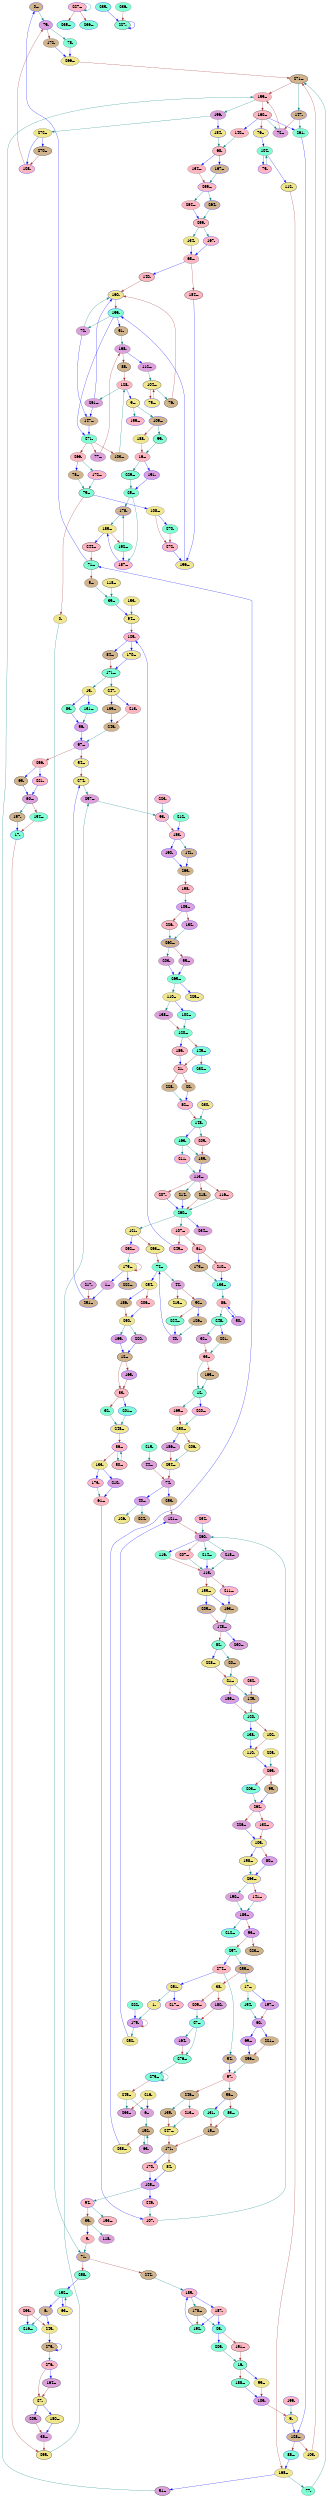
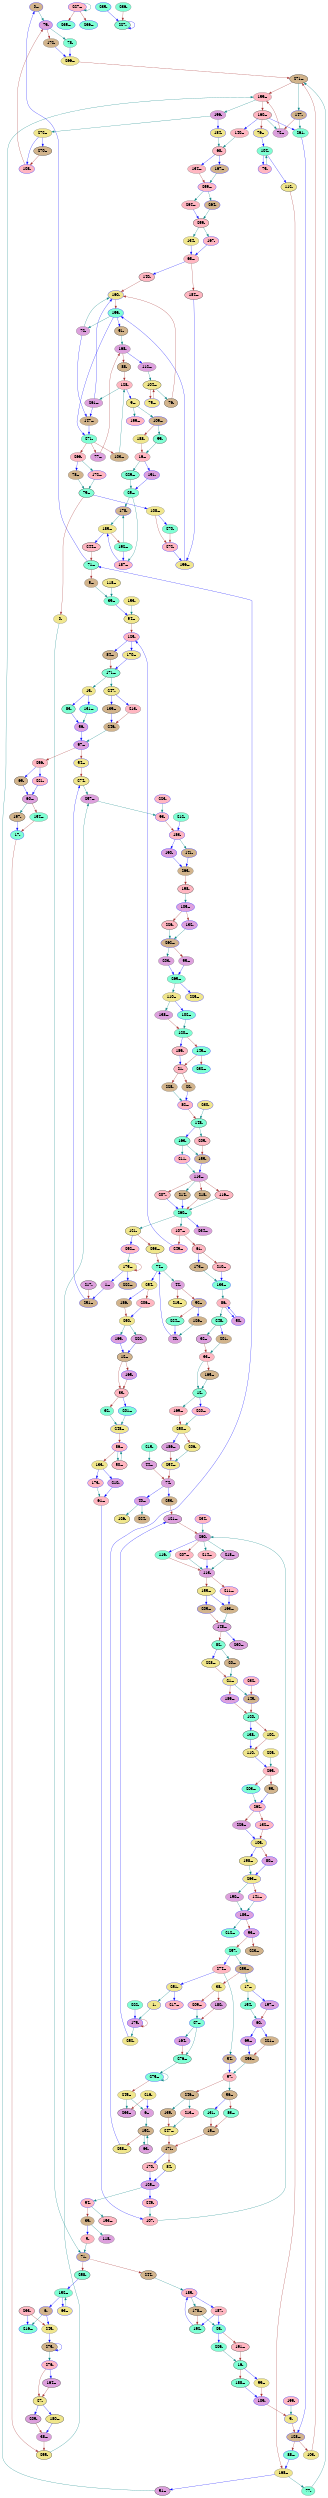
node "214+": fillcolor aquamarine -> lightpink
edge "9-" -> "128+": color blue -> brown
